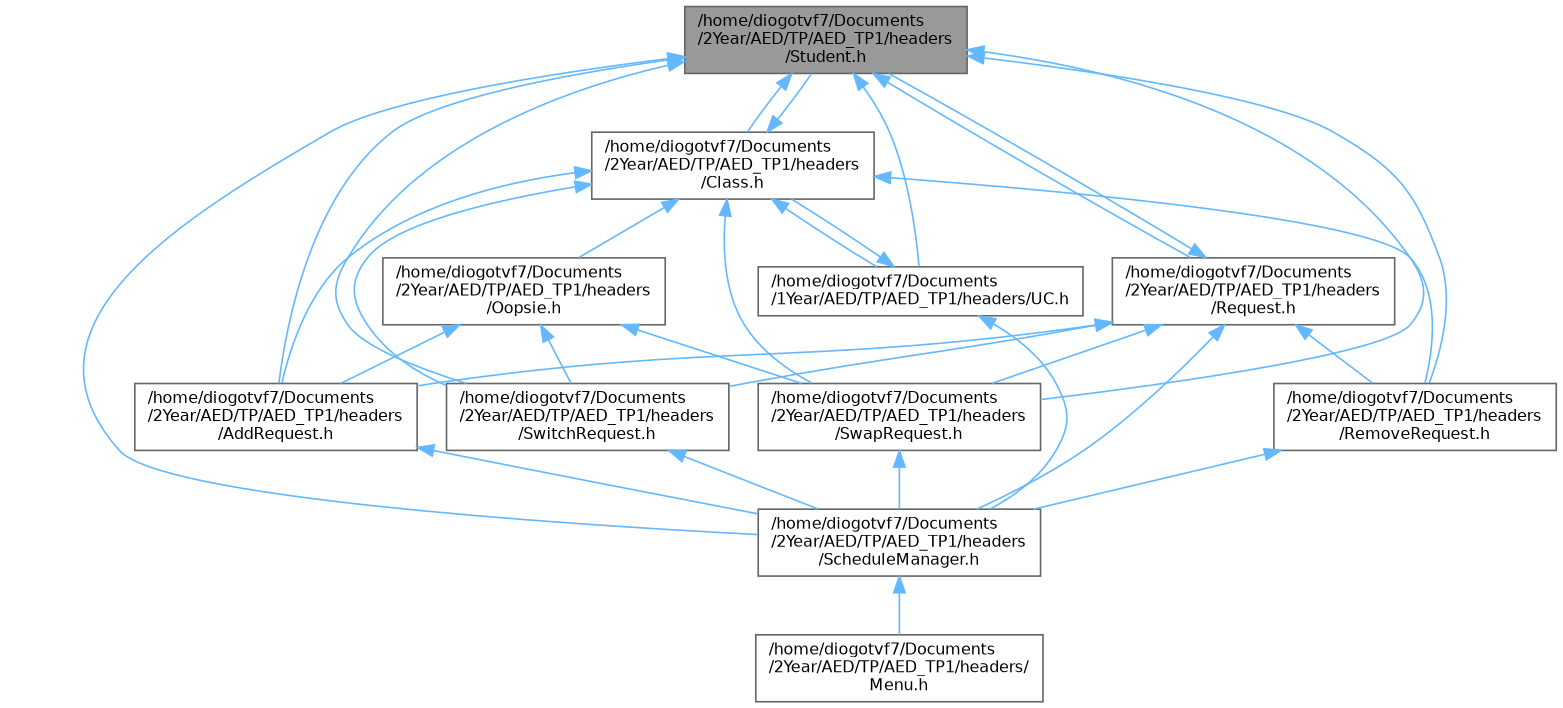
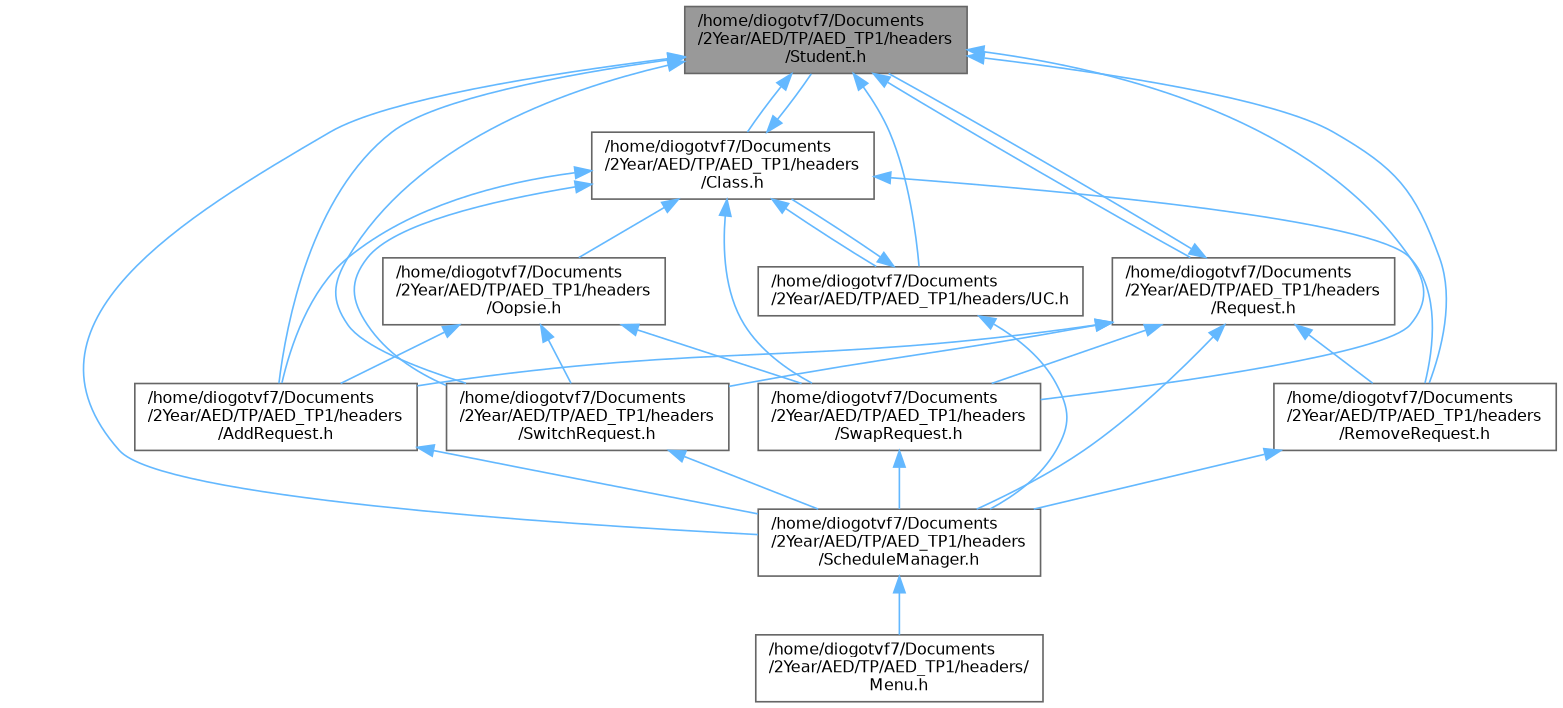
node "/home/diogotvf7/Documents /1Year/AED/TP/AED_TP1/headers/UC.h": label "/home/diogotvf7/Documents /1Year/AED/TP/AED_TP1/headers/UC.h" -> "/home/diogotvf7/Documents /2Year/AED/TP/AED_TP1/headers/UC.h"
